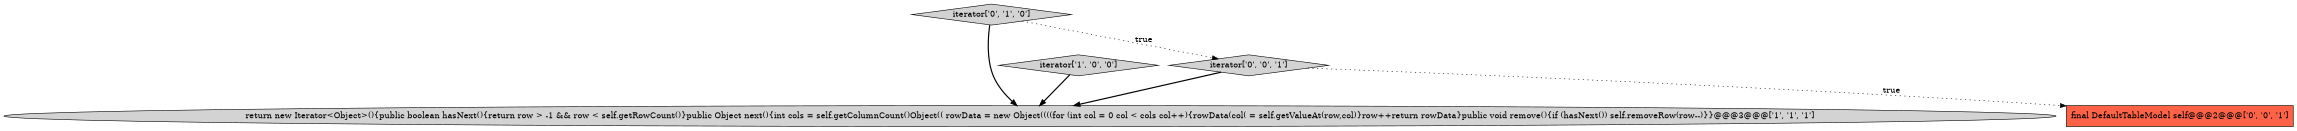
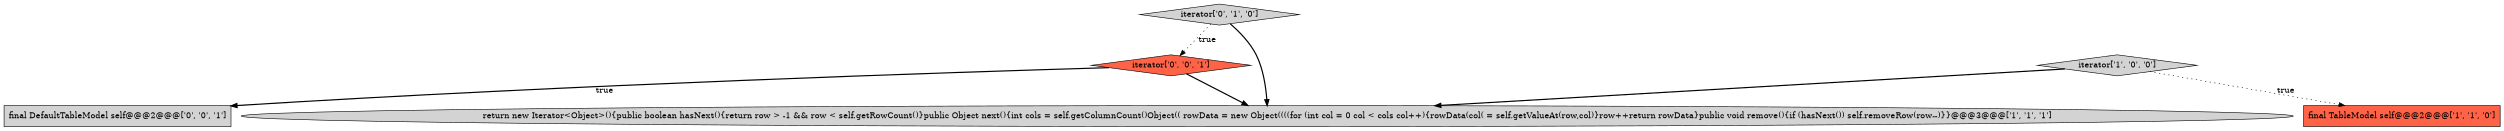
node "iterator['0', '0', '1']": fillcolor lightgray -> tomato
edge "iterator['0', '0', '1']" -> "final DefaultTableModel self@@@2@@@['0', '0', '1']": style dotted -> bold
node "final DefaultTableModel self@@@2@@@['0', '0', '1']": fillcolor tomato -> lightgray
node "final TableModel self@@@2@@@['1', '1', '0']": added
